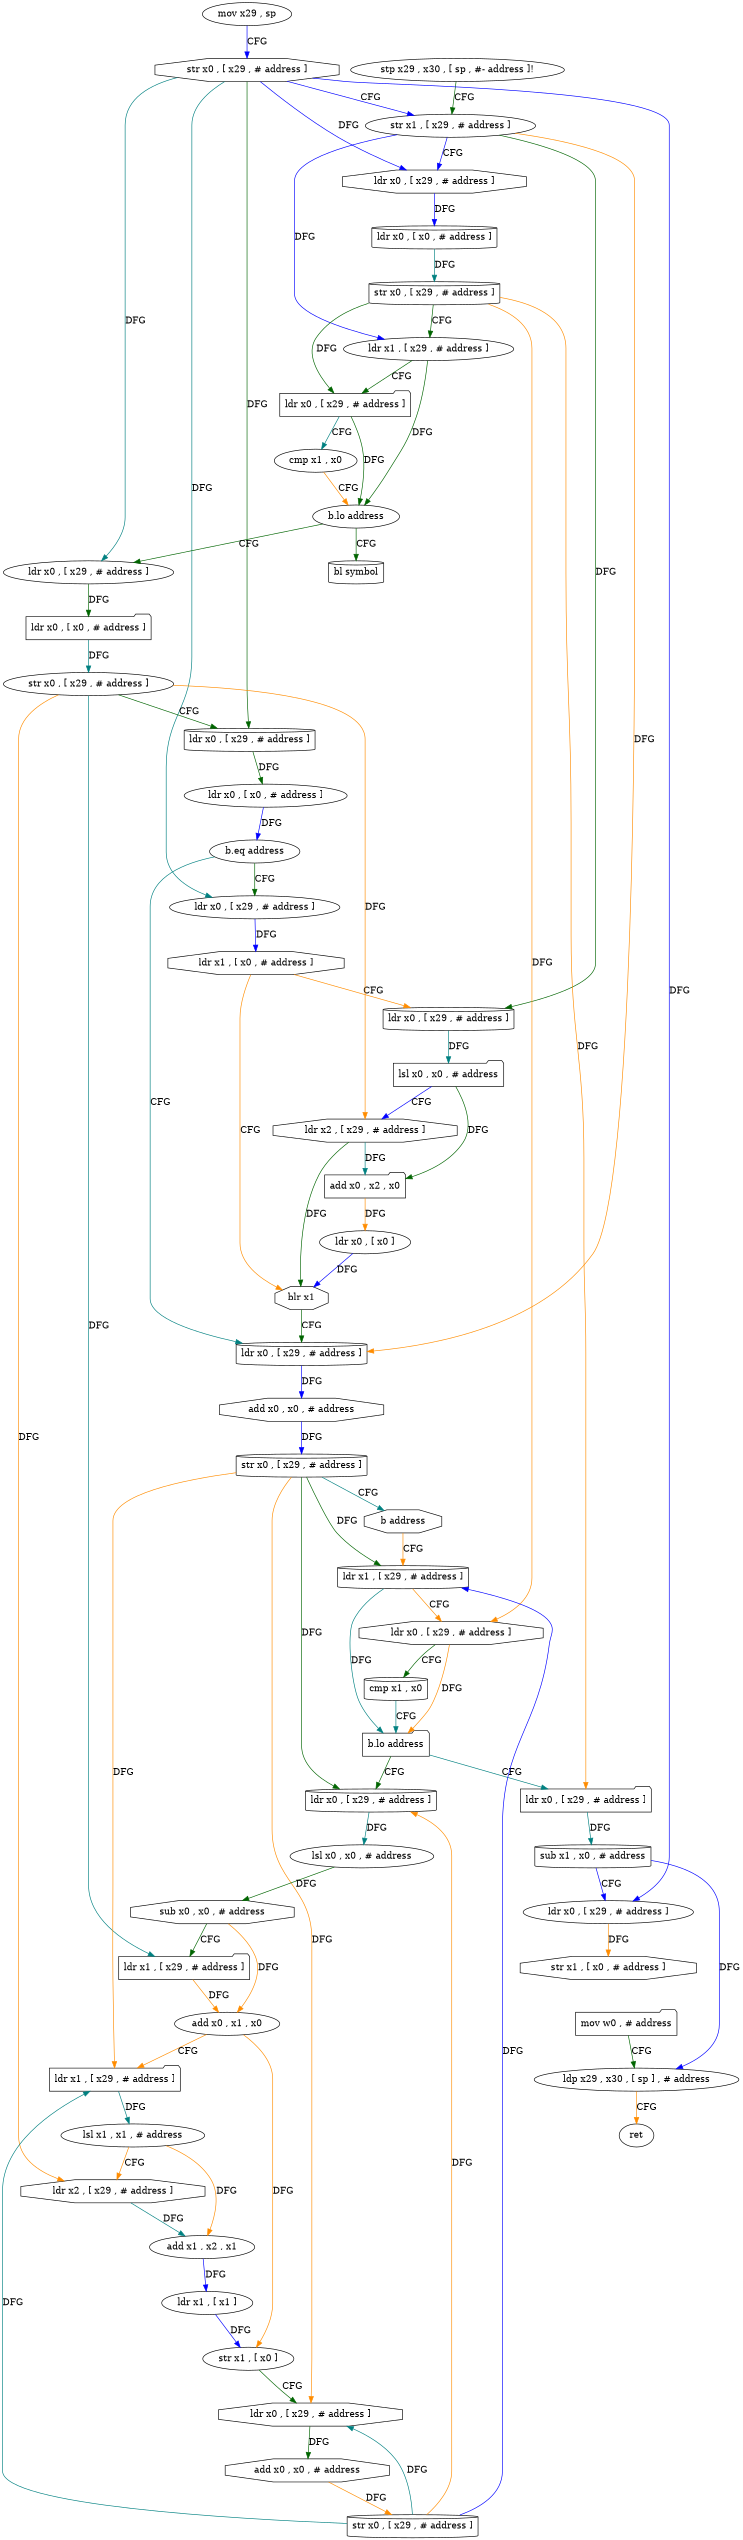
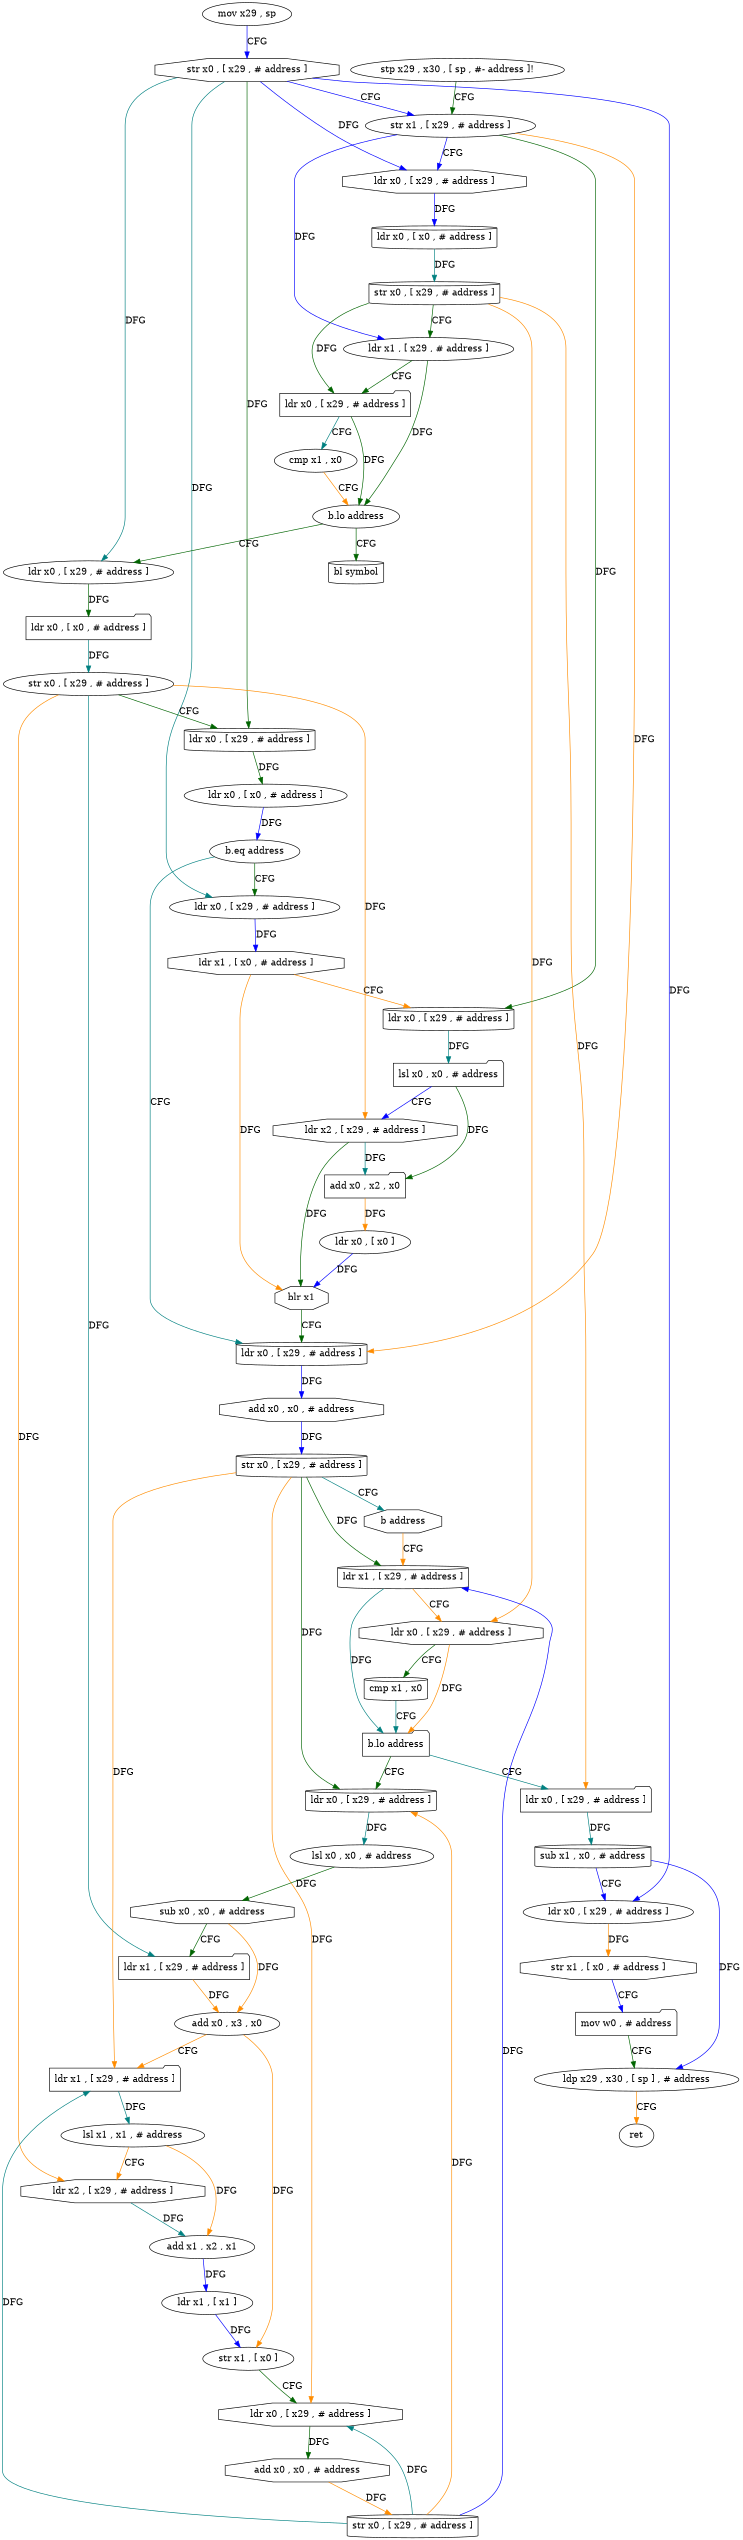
edge "ldr x1 , [ x0 , # address ]" -> "blr x1": label "CFG" -> "DFG"
edge "str x1 , [ x0 , # address ]" -> "mov w0 , # address": added, label "CFG"
node "add x0 , x1 , x0": label "add x0 , x1 , x0" -> "add x0 , x3 , x0"
